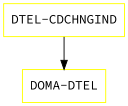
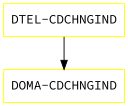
node "DOMA-DTEL": label "DOMA-DTEL" -> "DOMA-CDCHNGIND"
